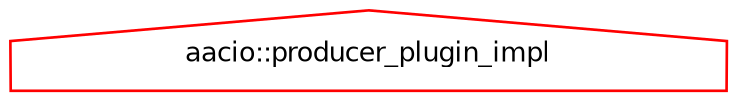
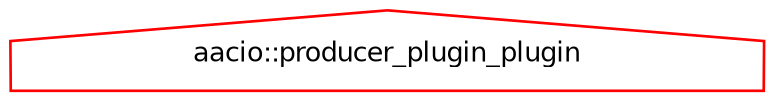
node "aacio::producer_plugin_impl": label "aacio::producer_plugin_impl" -> "aacio::producer_plugin_plugin"
